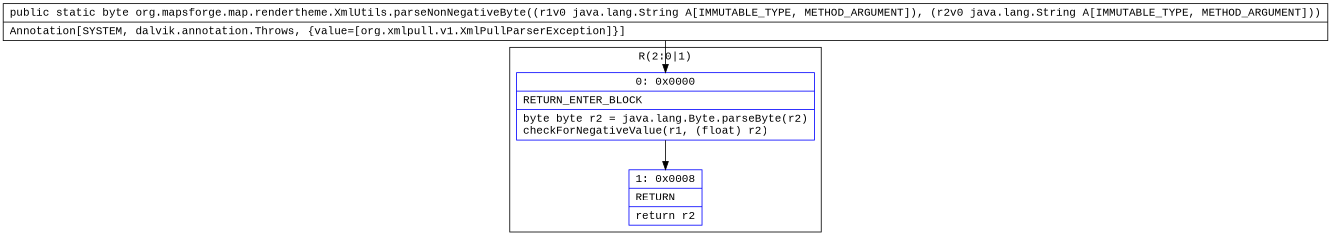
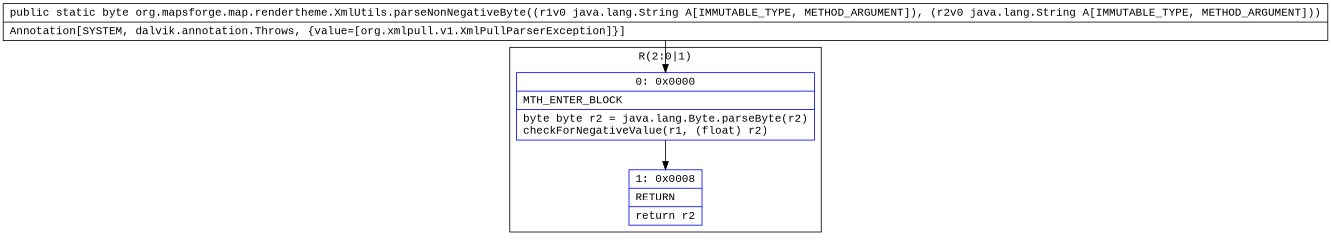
node "0: 0x0000": text "RETURN_ENTER_BLOCK" -> "MTH_ENTER_BLOCK"
